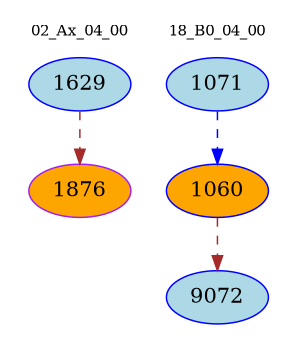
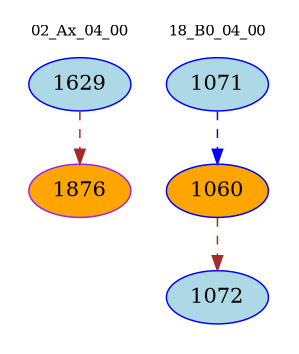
node "9072": label "9072" -> "1072"
